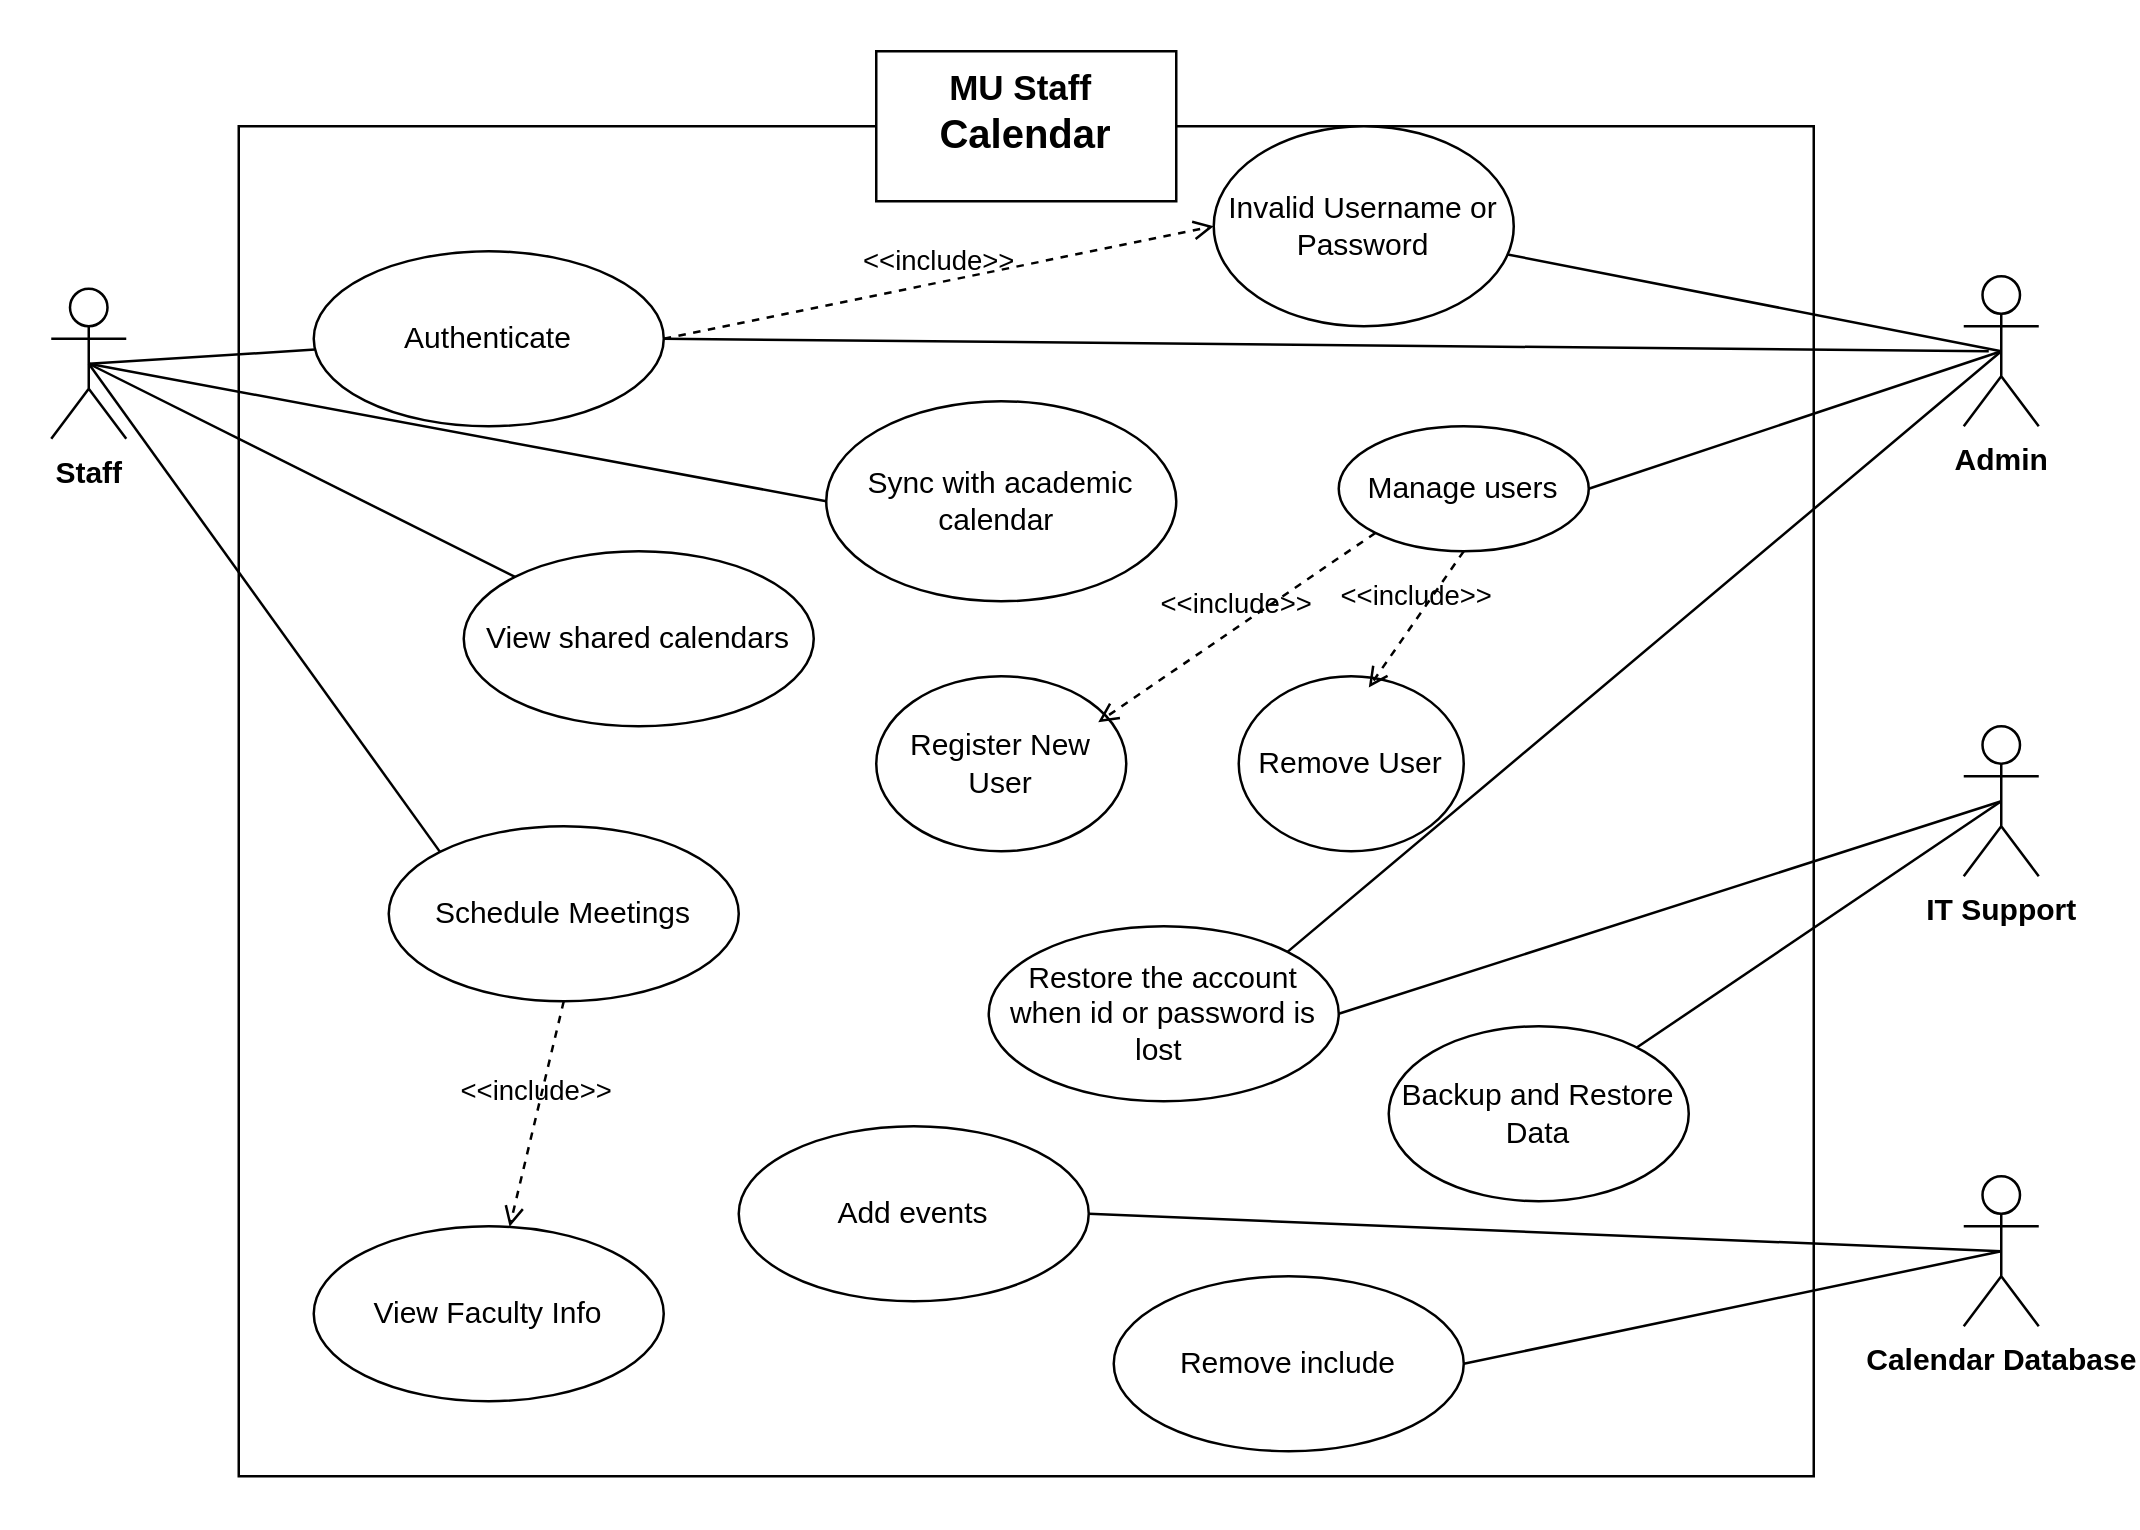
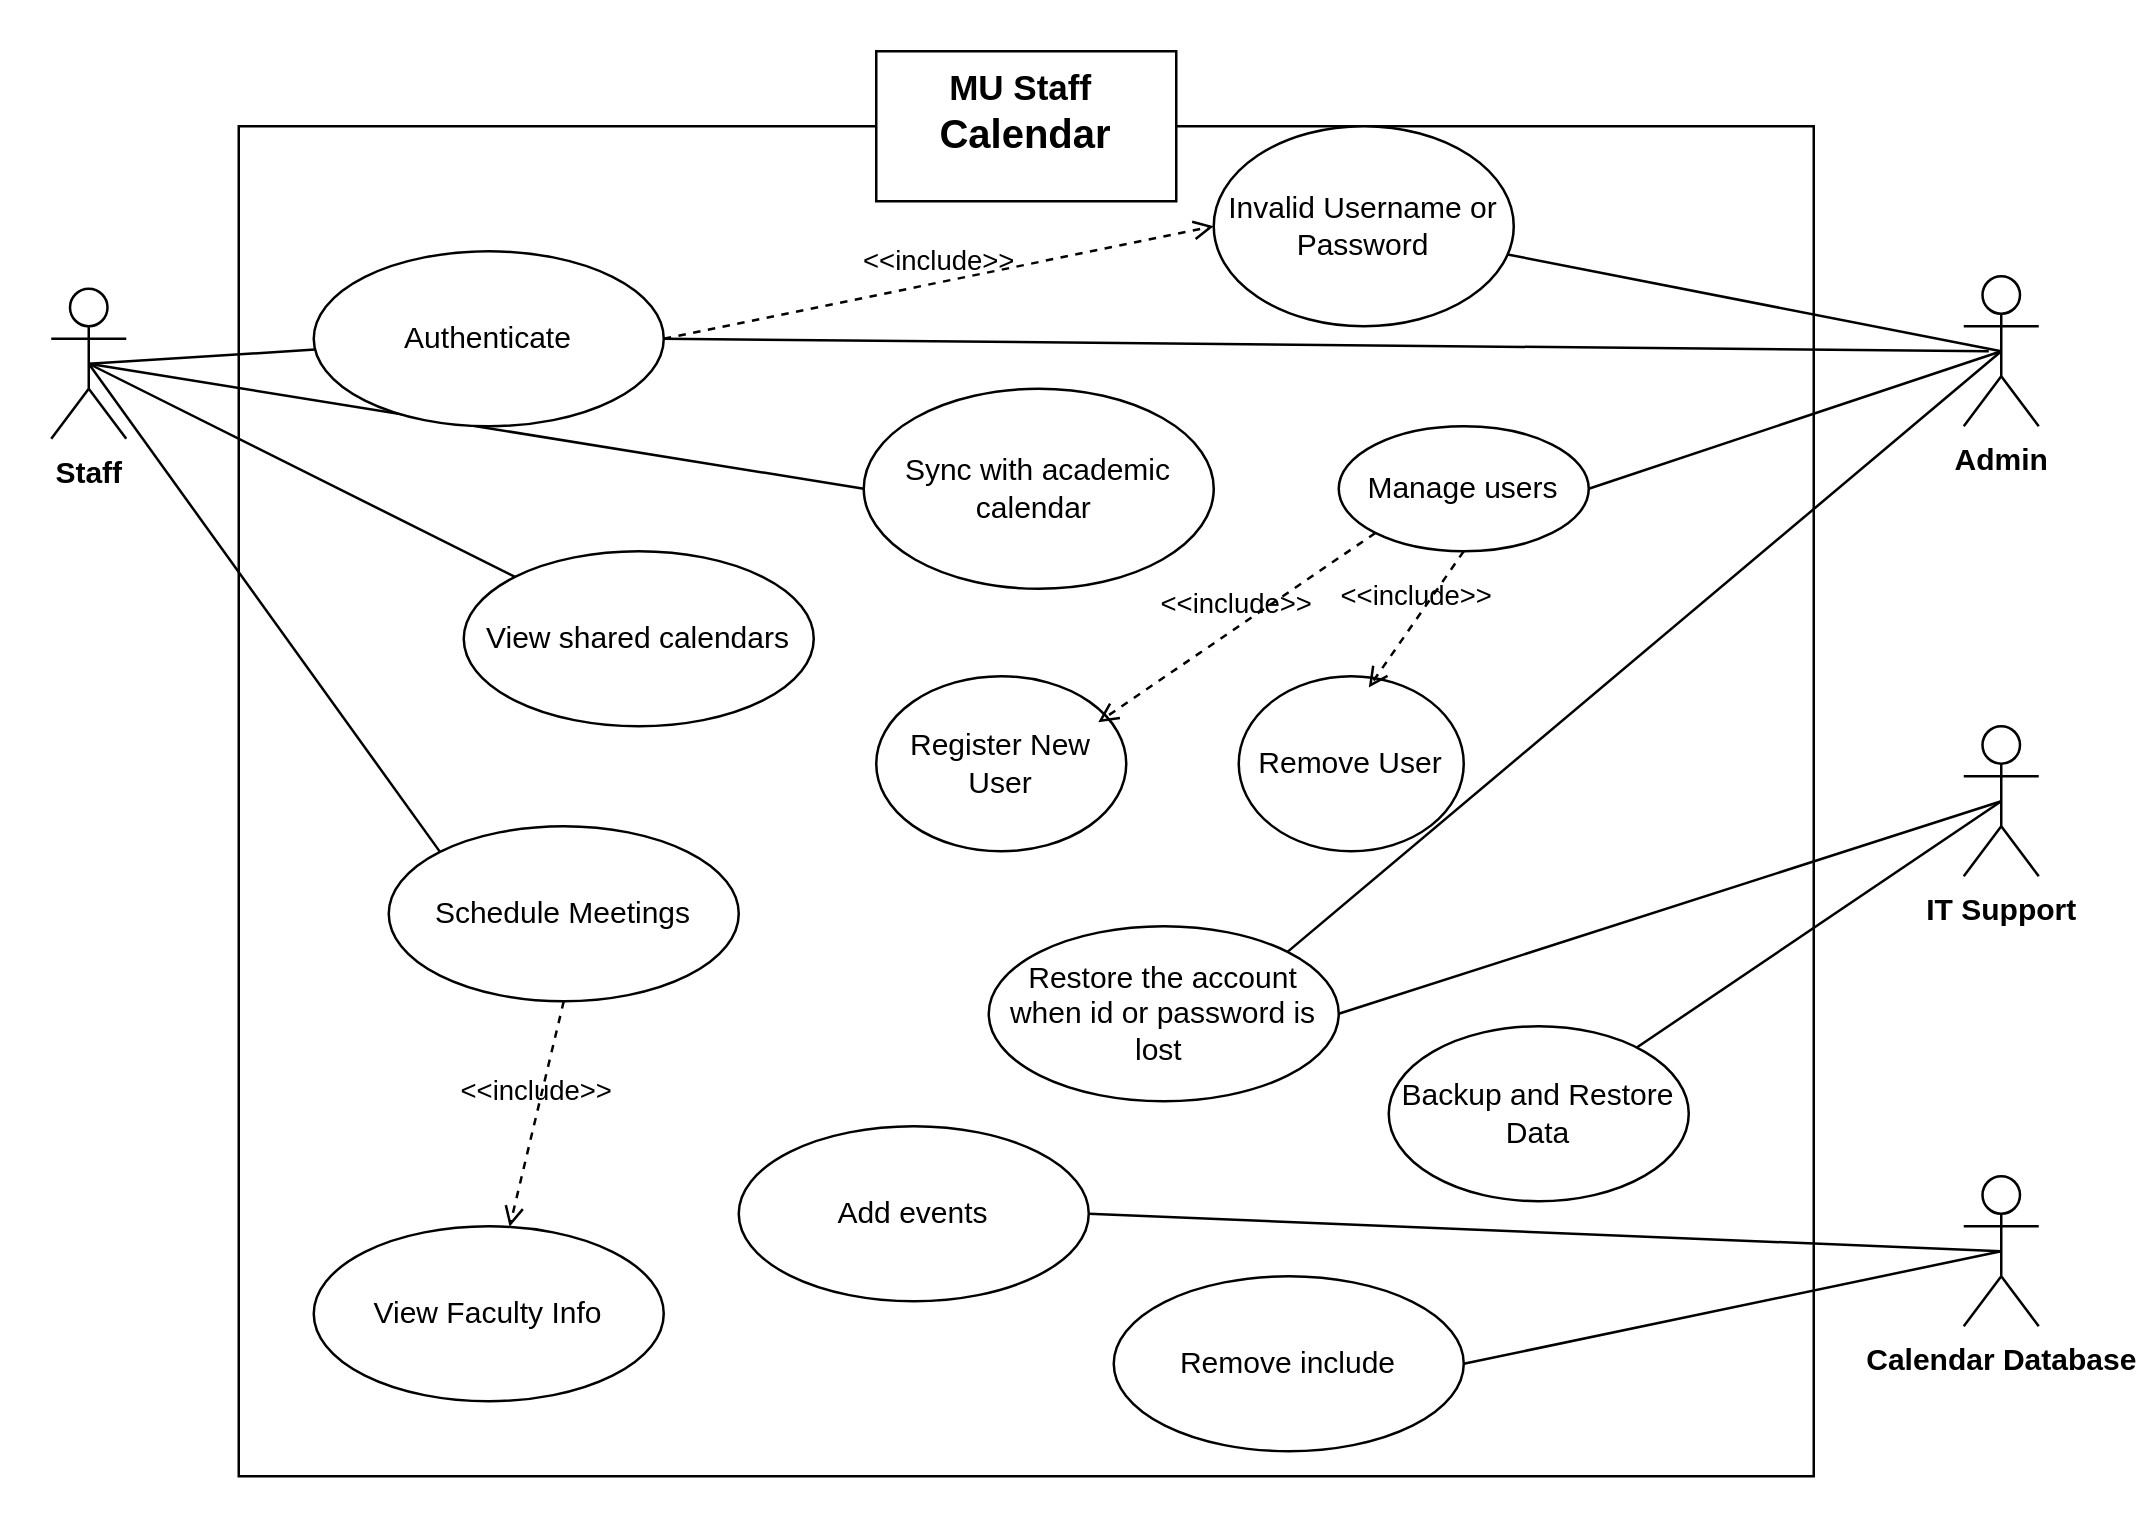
node "Sync with academic calendar": moved (1001, 501) -> (1039, 489)
